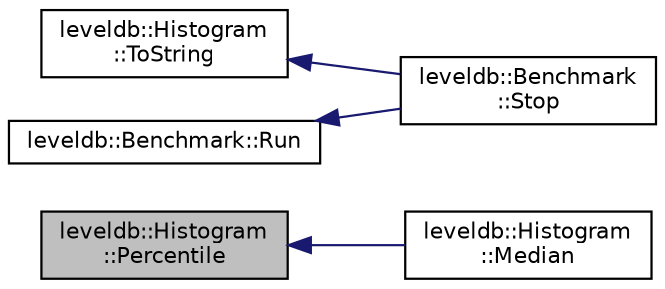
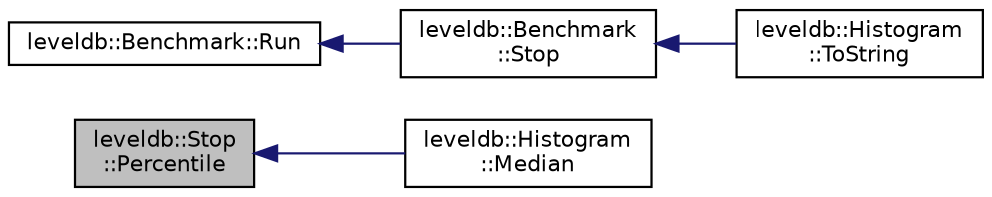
edge "leveldb::Benchmark ::Stop" -> "leveldb::Histogram ::ToString": reversed
node "leveldb::Histogram ::Percentile": label "leveldb::Histogram ::Percentile" -> "leveldb::Stop ::Percentile"
